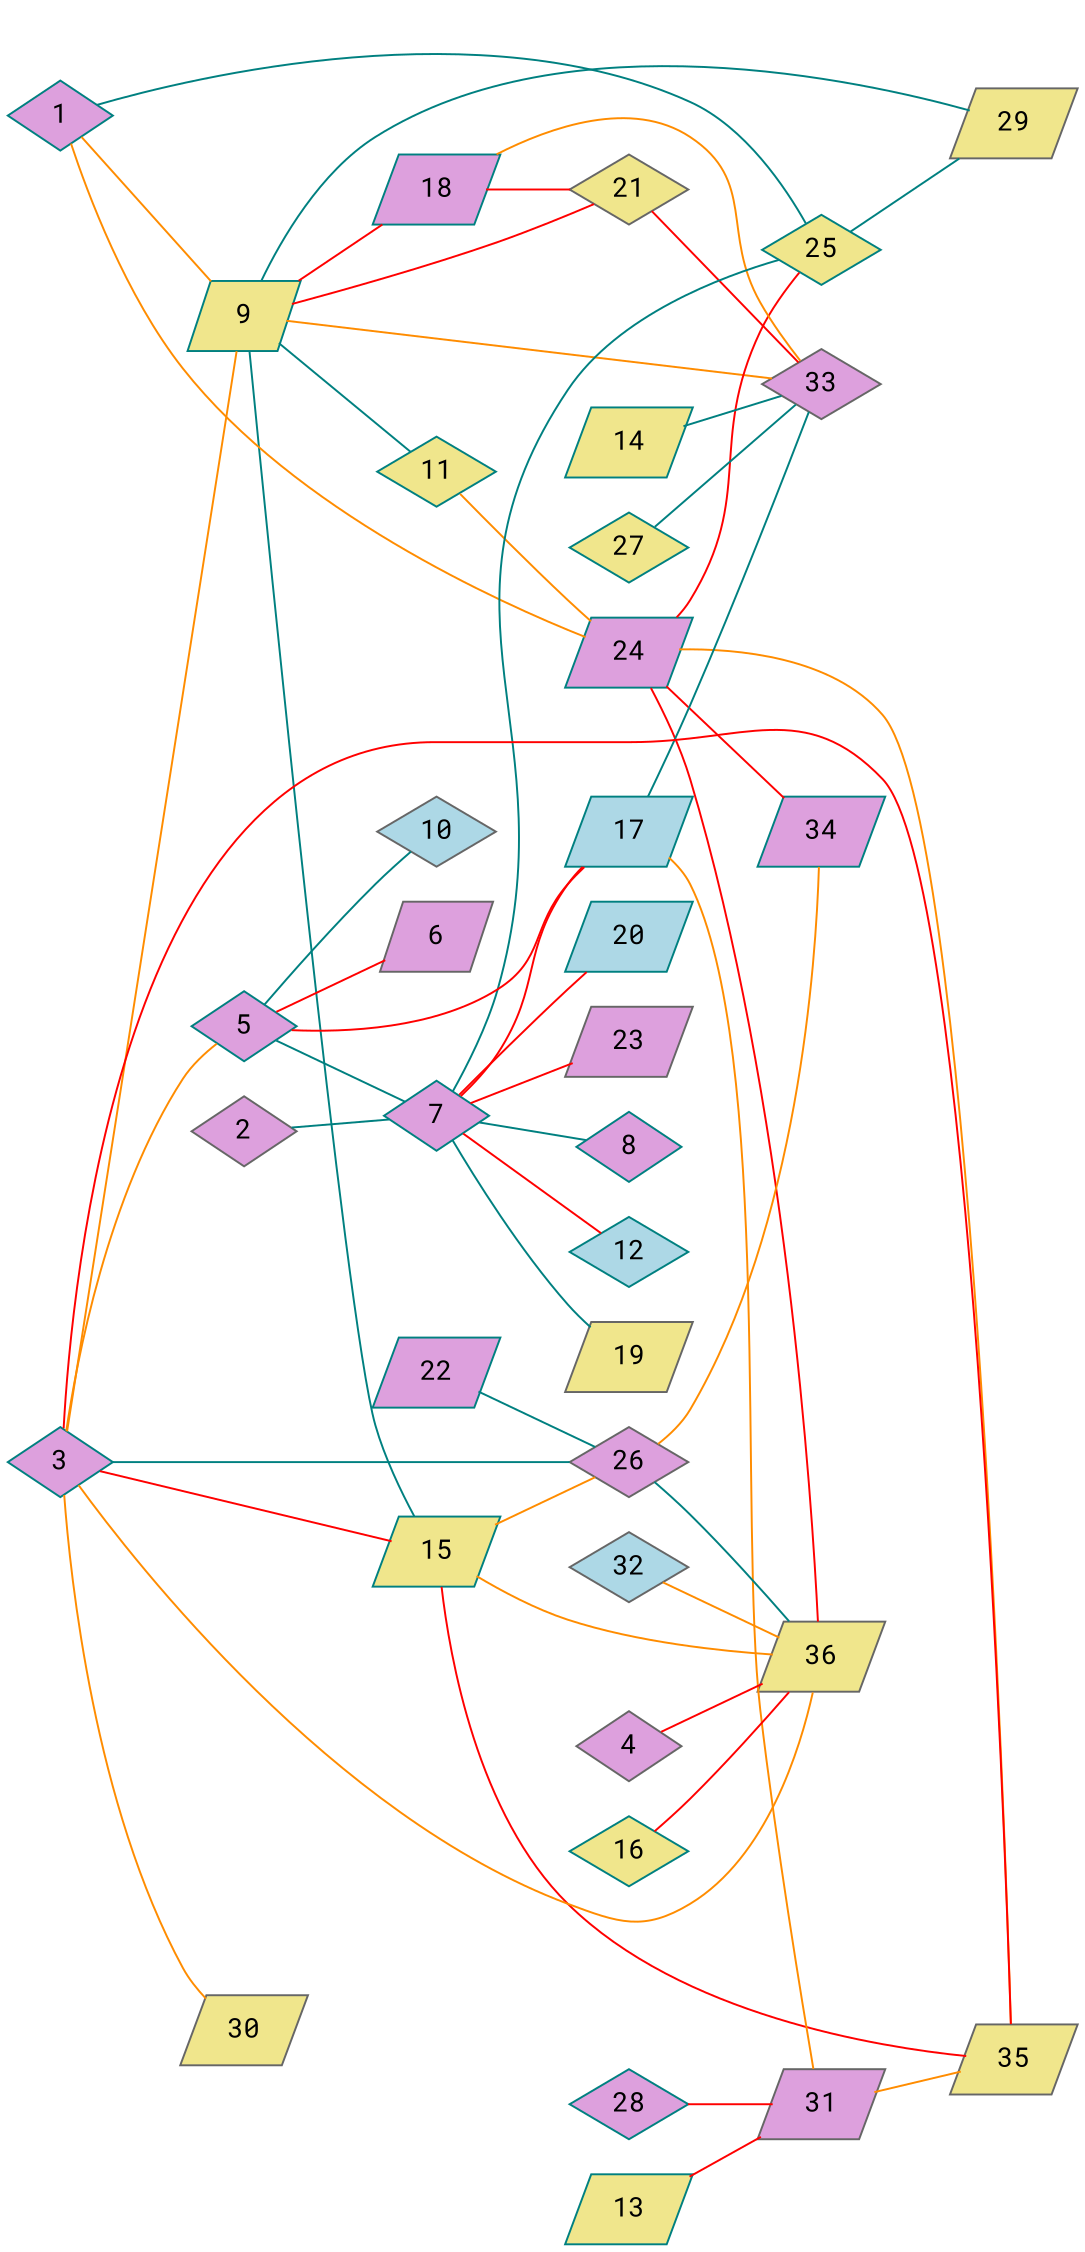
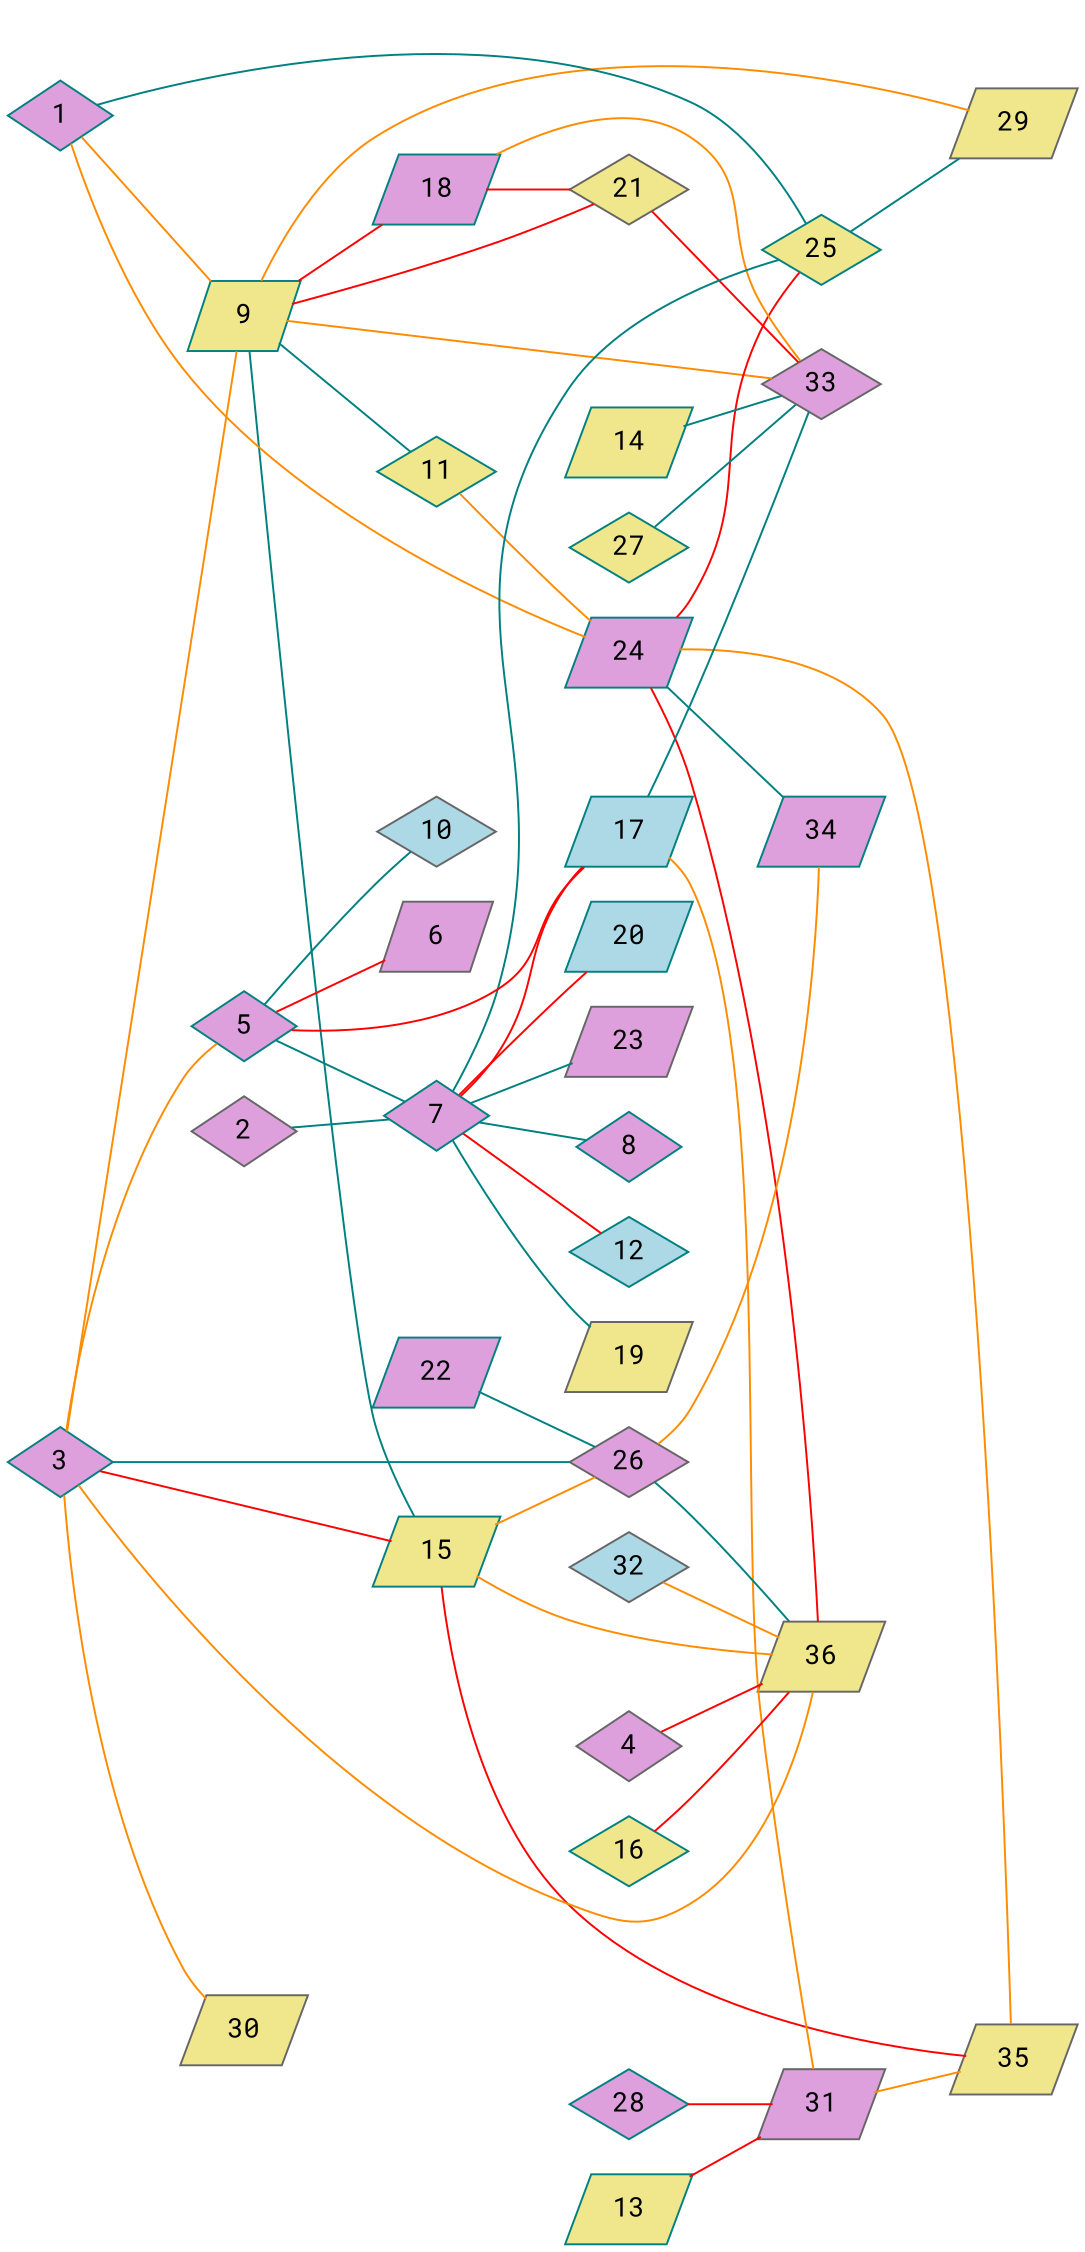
edge "29" -- "9": color teal -> darkorange
edge "24" -- "34": color red -> teal
edge "3" -- "35": removed
edge "23" -- "7": color red -> teal
